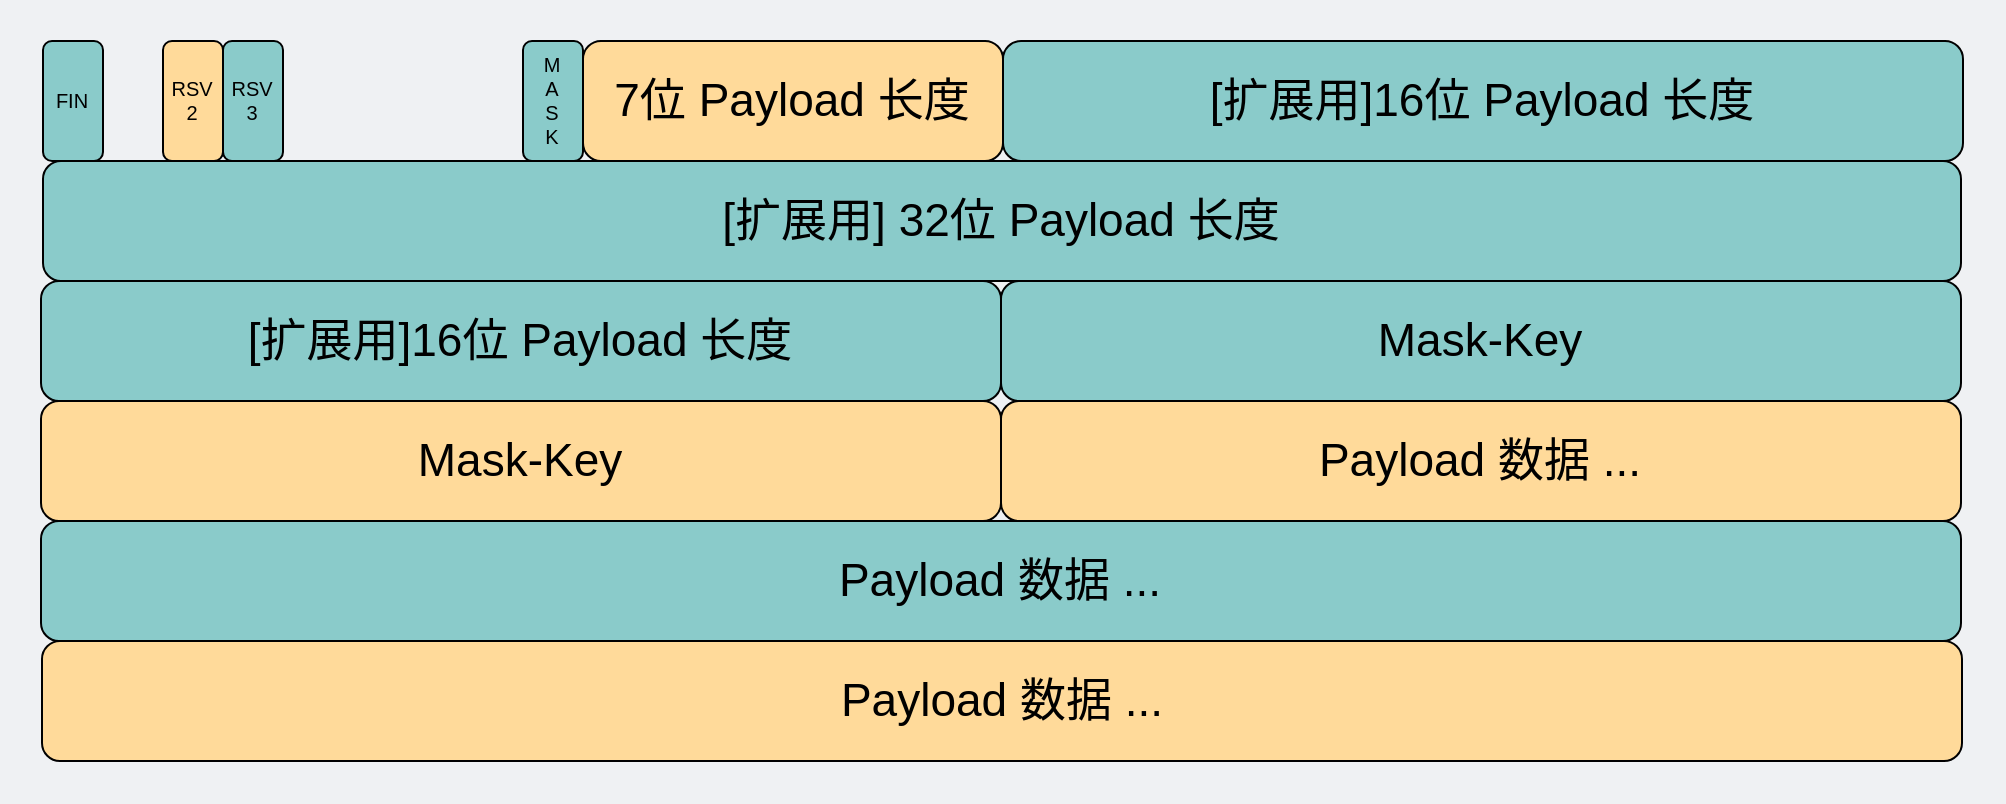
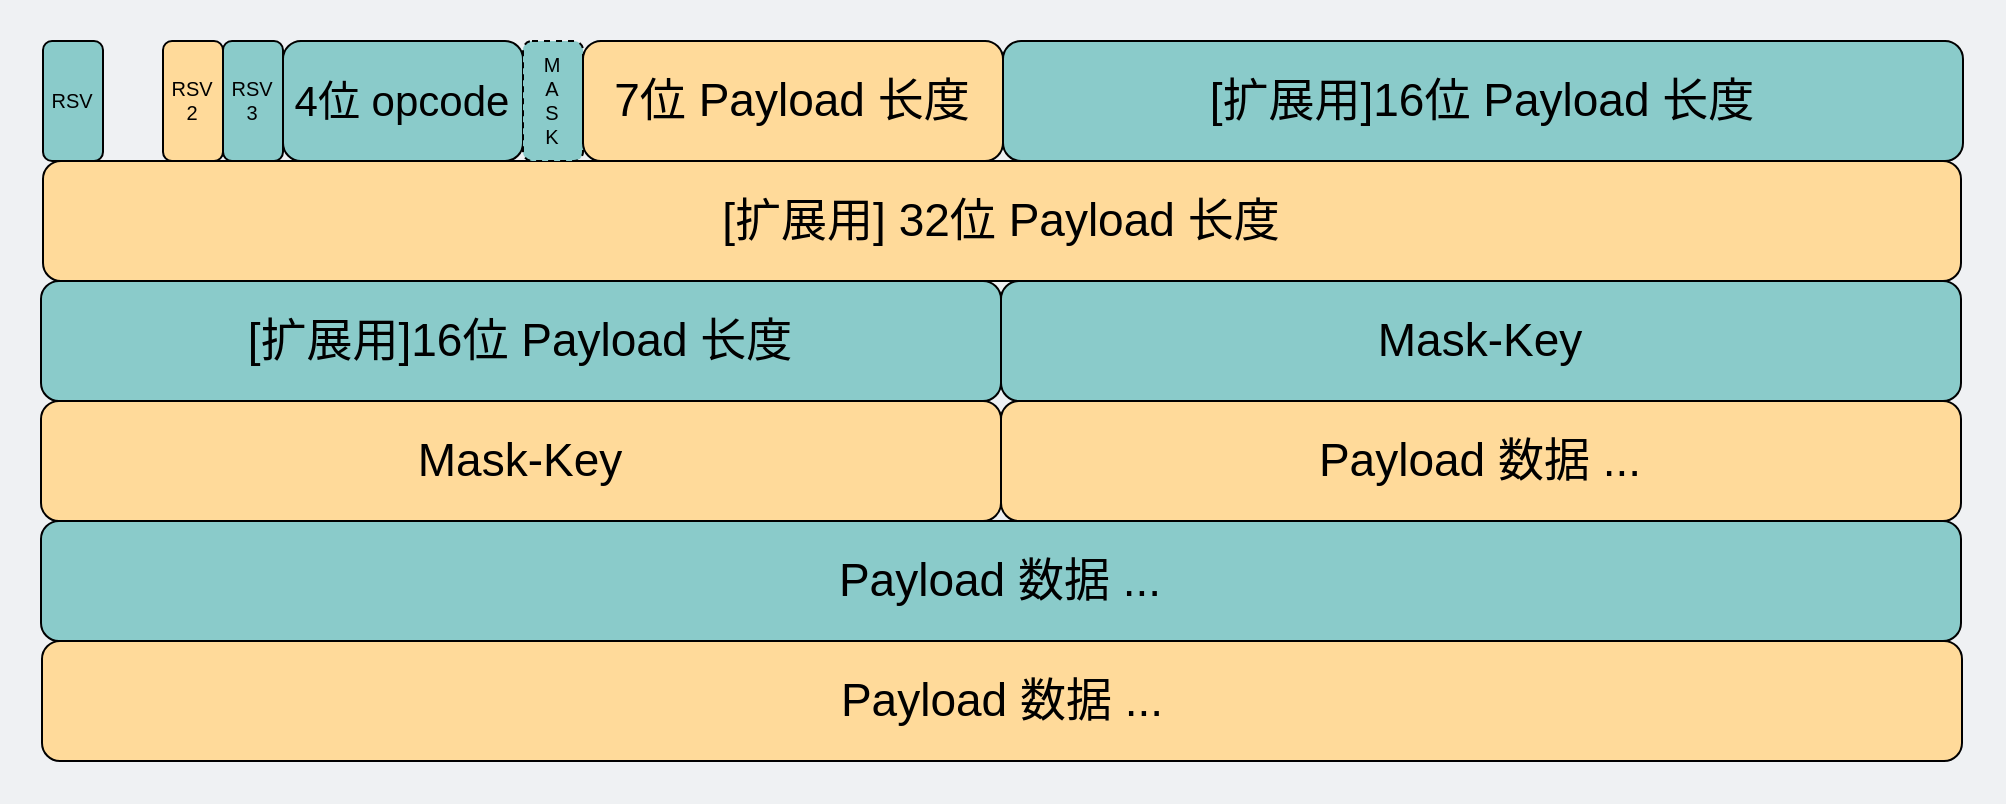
node "FIN": label "FIN" -> "RSV"
node "4位 opcode": added
node "M A S K": style solid -> dashed
node "[扩展用] 32位 Payload 长度": fillcolor #8acbca -> #ffda9a
